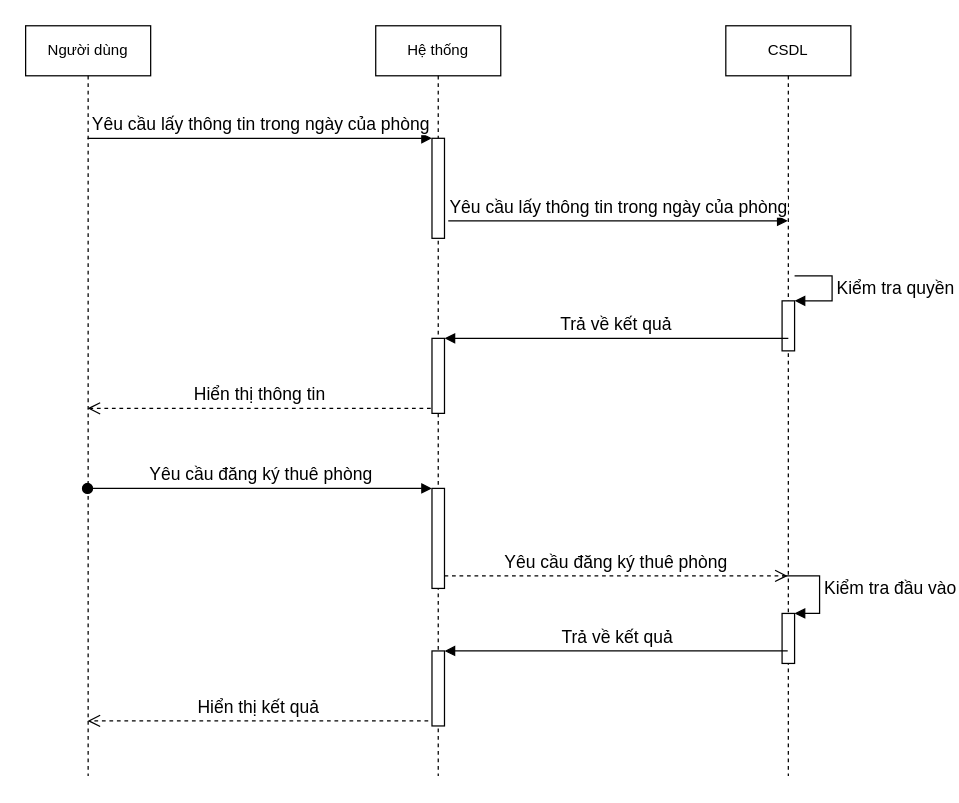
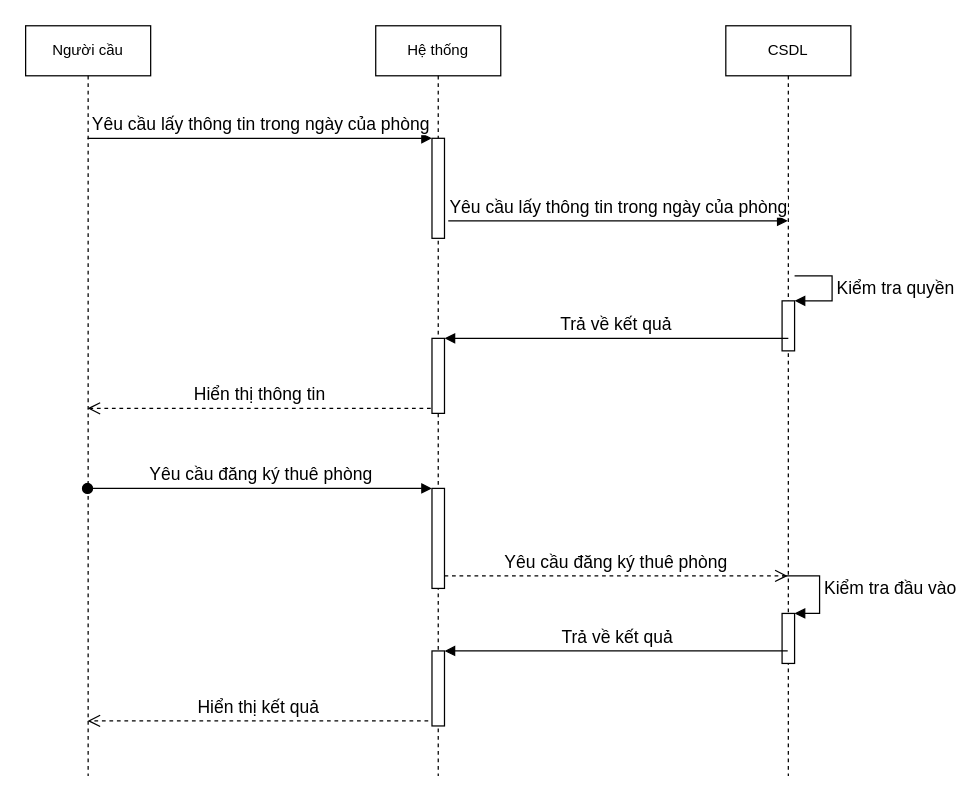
node "Người dùng": label "Người dùng" -> "Người cầu"
